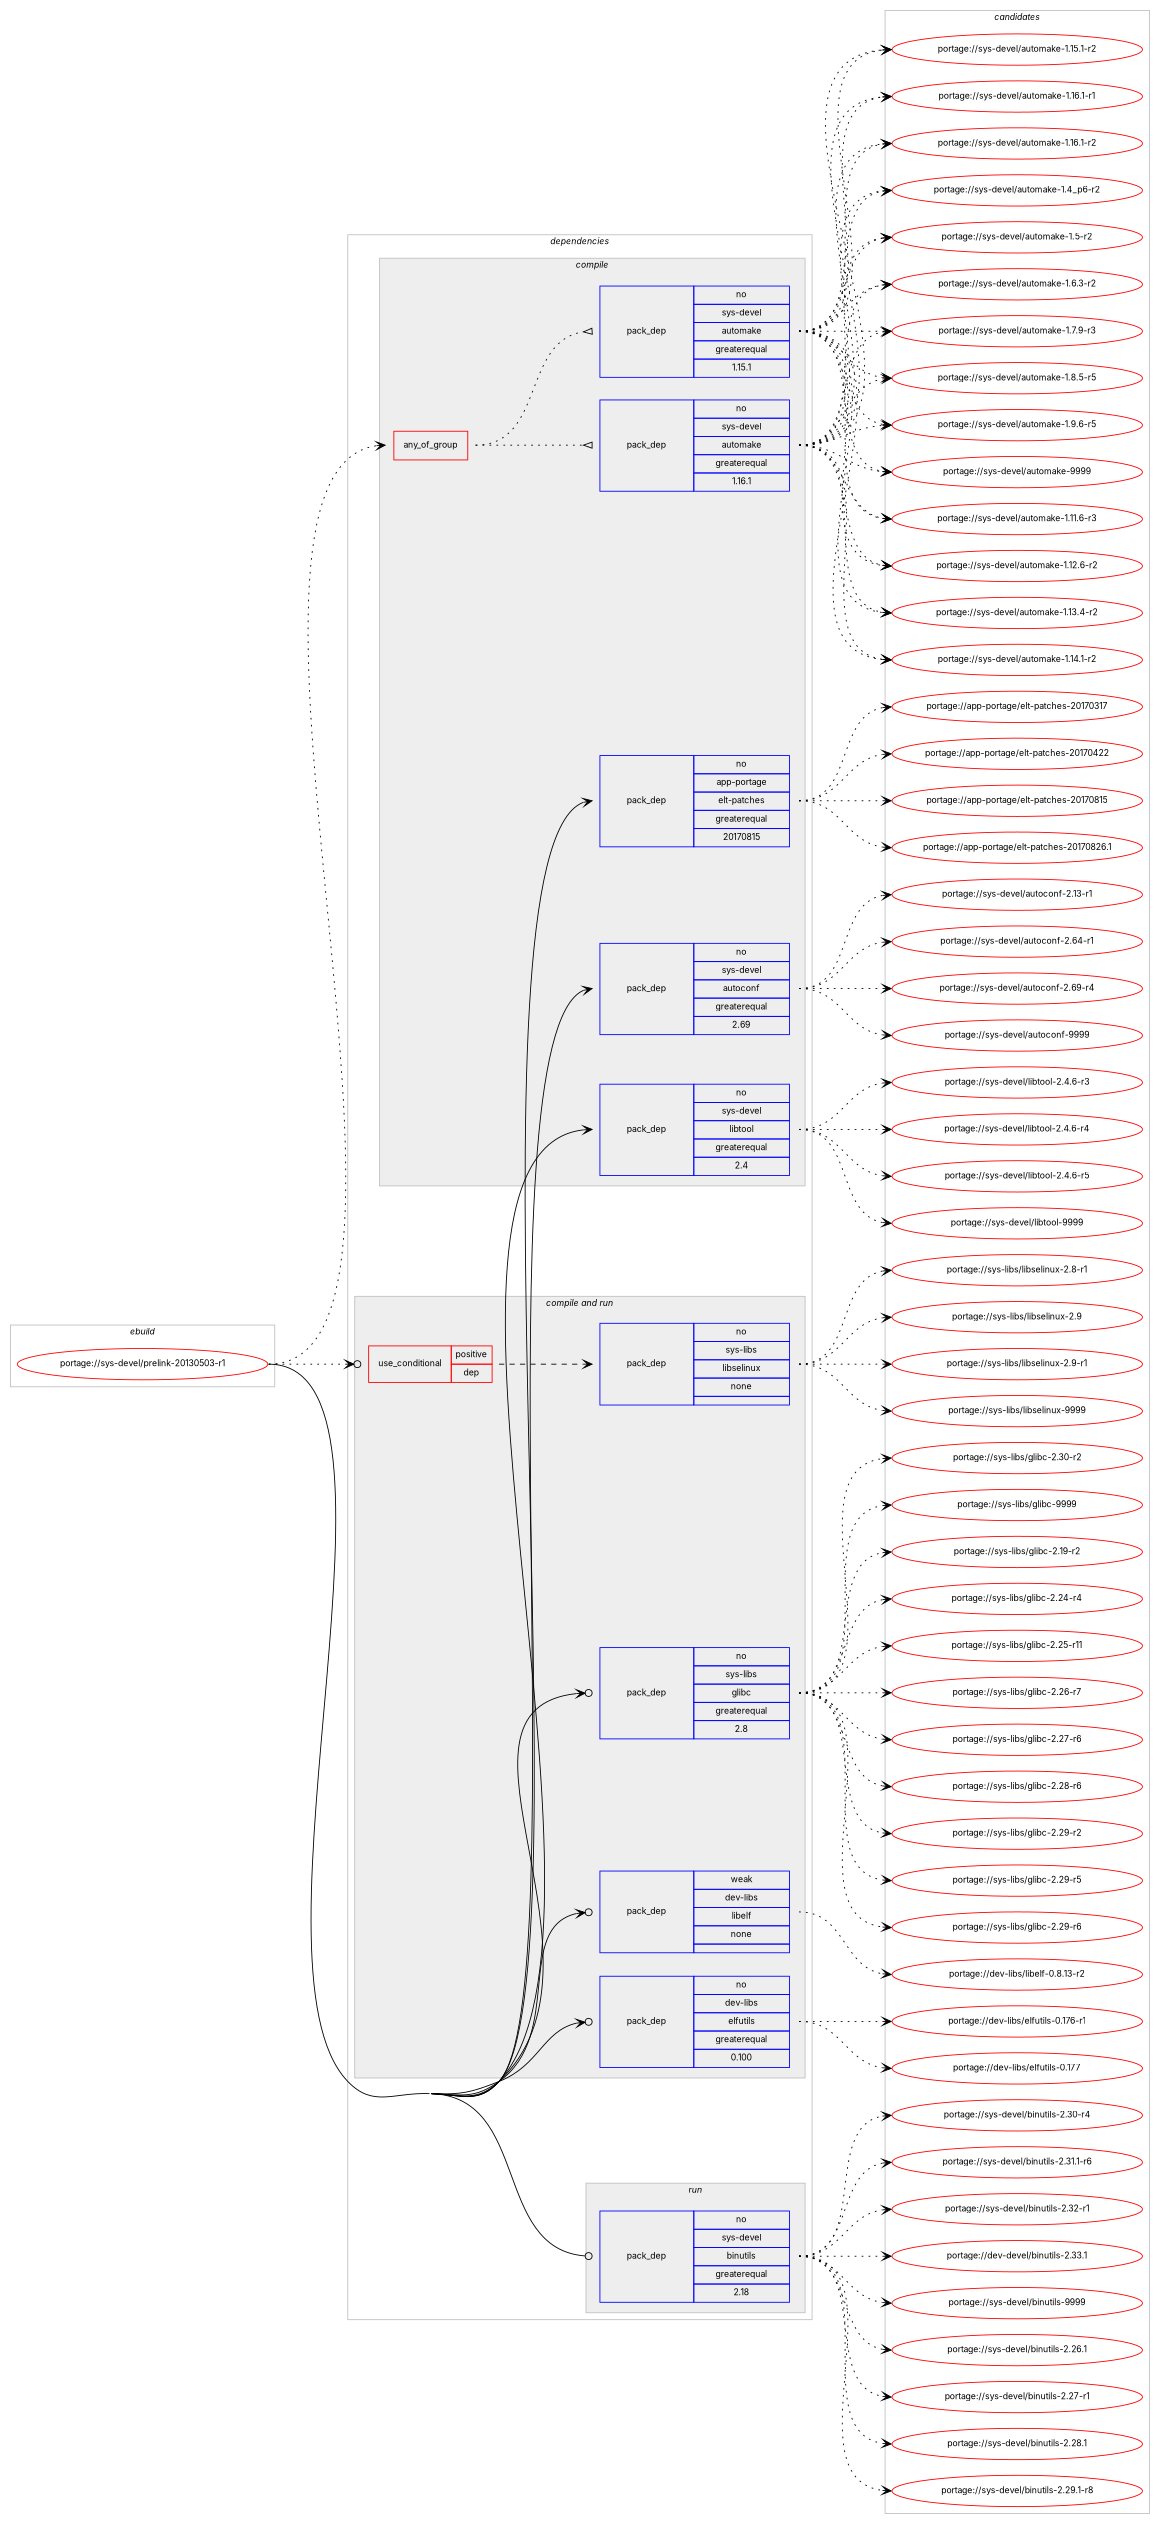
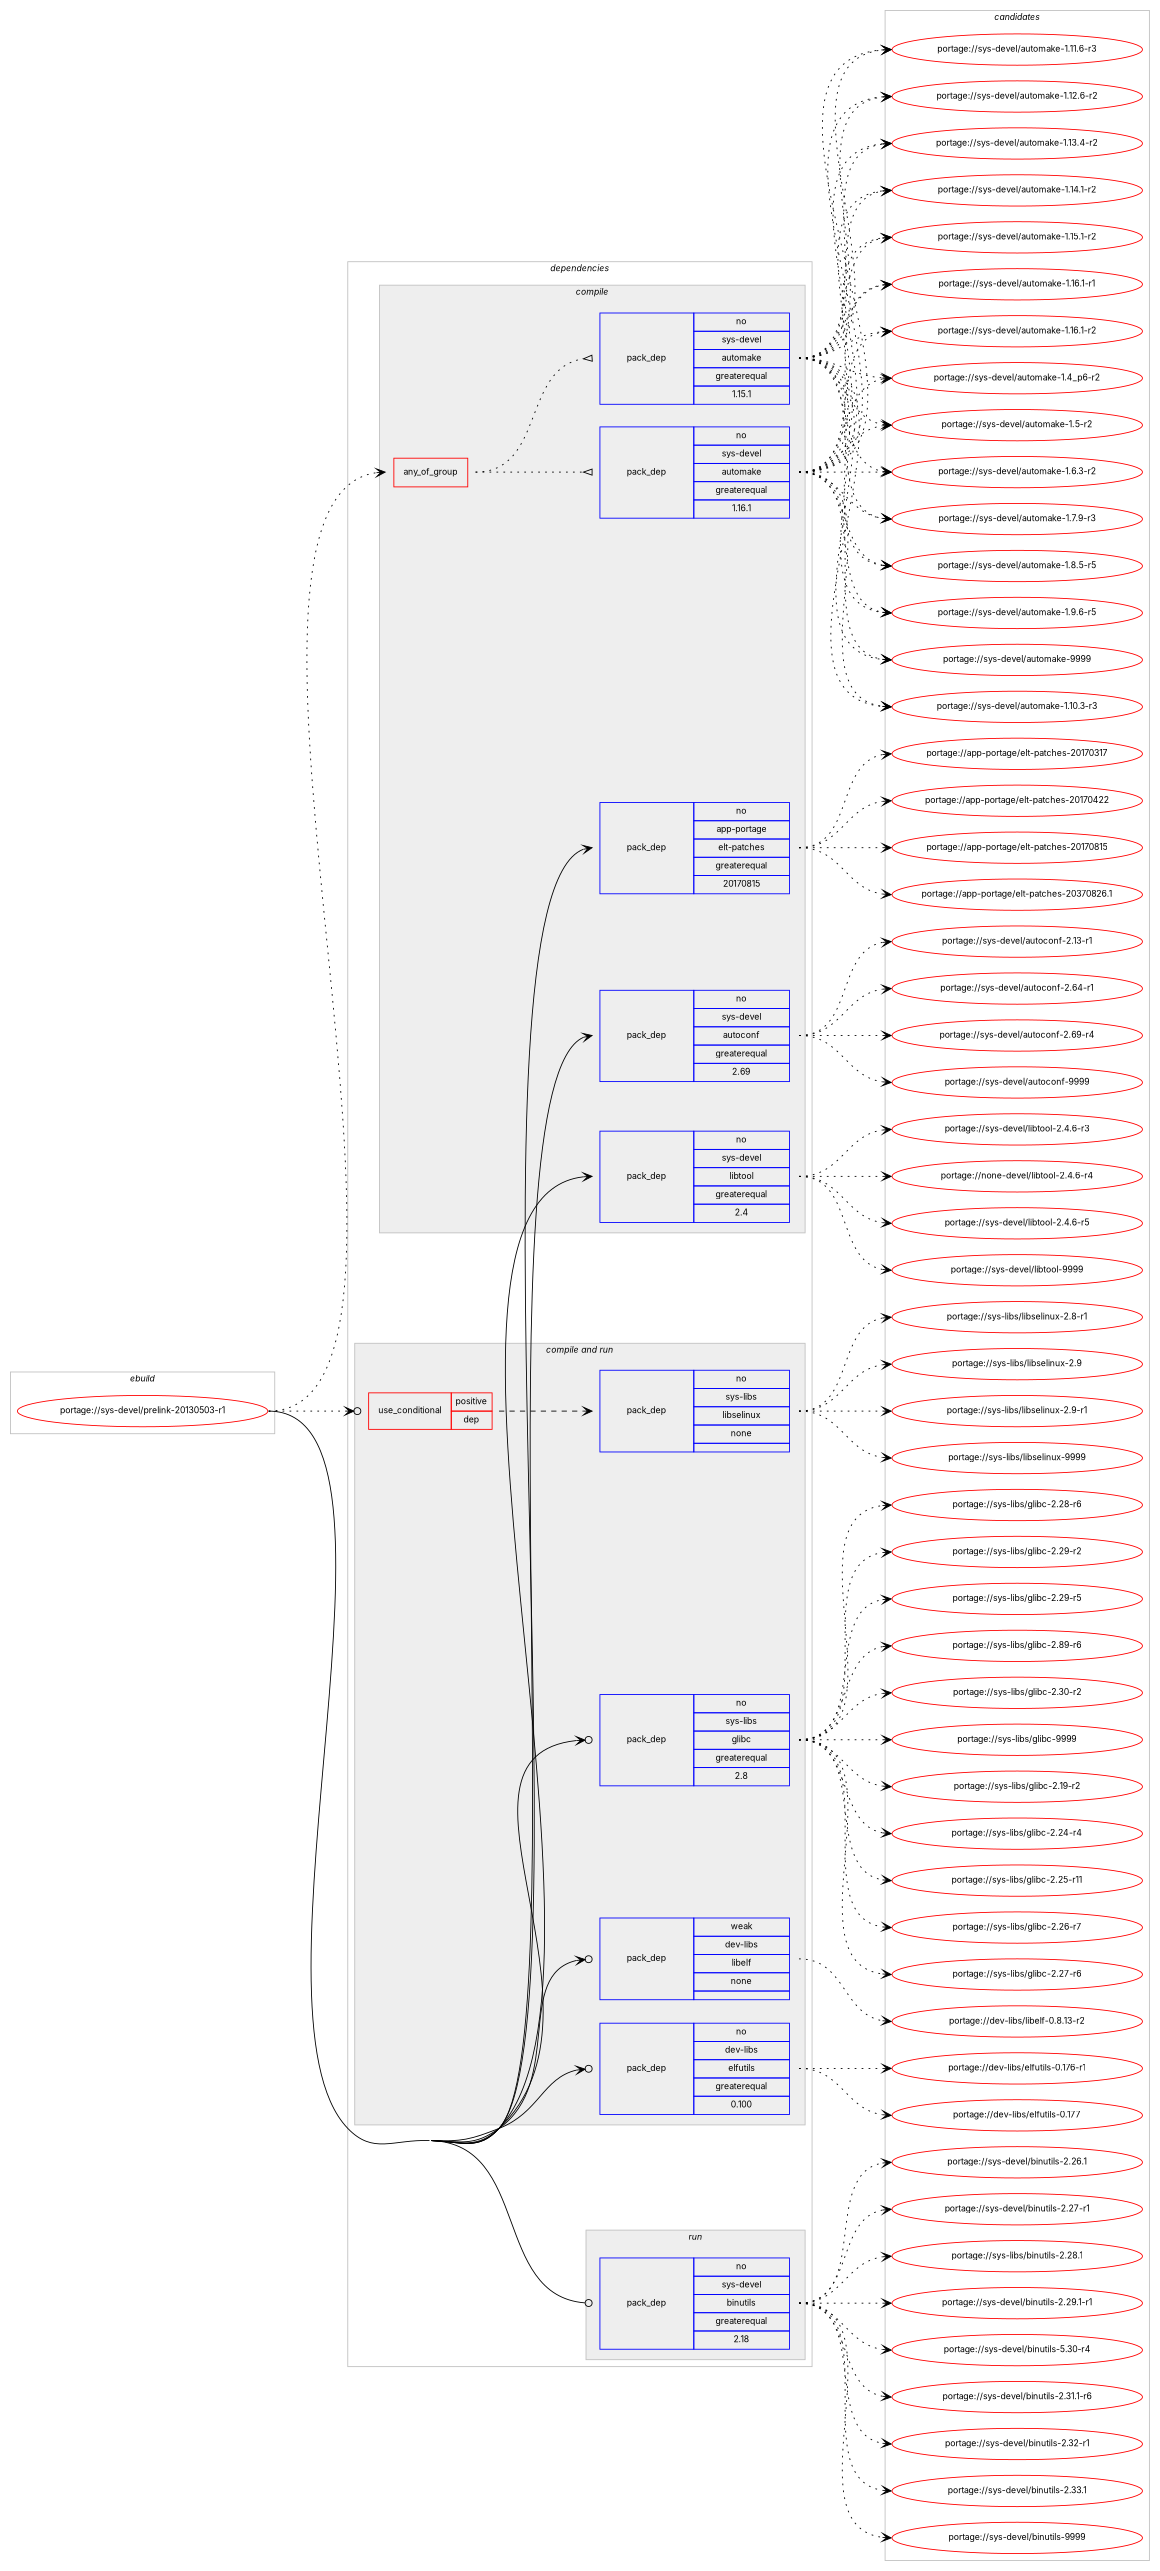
node "portage://sys-devel/automake-1.10.3-r3": added
node "portage://app-portage/elt-patches-20170826.1": label "portage://app-portage/elt-patches-20170826.1" -> "portage://app-portage/elt-patches-20370826.1"
node "portage://sys-devel/libtool-2.4.6-r4": label "portage://sys-devel/libtool-2.4.6-r4" -> "portage://none-devel/libtool-2.4.6-r4"
node "portage://sys-libs/glibc-2.29-r6": label "portage://sys-libs/glibc-2.29-r6" -> "portage://sys-libs/glibc-2.89-r6"
node "portage://sys-devel/binutils-2.30-r4": label "portage://sys-devel/binutils-2.30-r4" -> "portage://sys-devel/binutils-5.30-r4"
node "portage://dev-devel/binutils-2.33.1": label "portage://dev-devel/binutils-2.33.1" -> "portage://sys-devel/binutils-2.33.1"
node "portage://sys-devel/binutils-2.28.1": label "portage://sys-devel/binutils-2.28.1" -> "portage://sys-libs/binutils-2.28.1"
node "portage://sys-devel/binutils-2.29.1-r8": label "portage://sys-devel/binutils-2.29.1-r8" -> "portage://sys-devel/binutils-2.29.1-r1"
